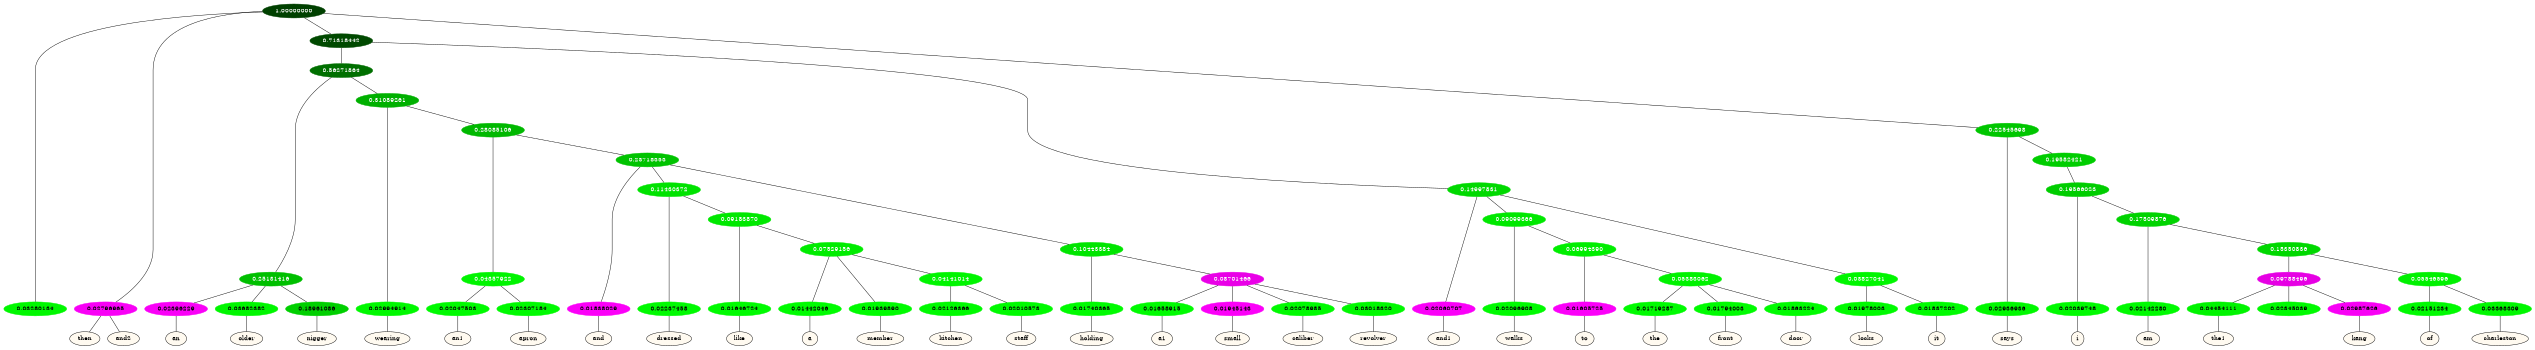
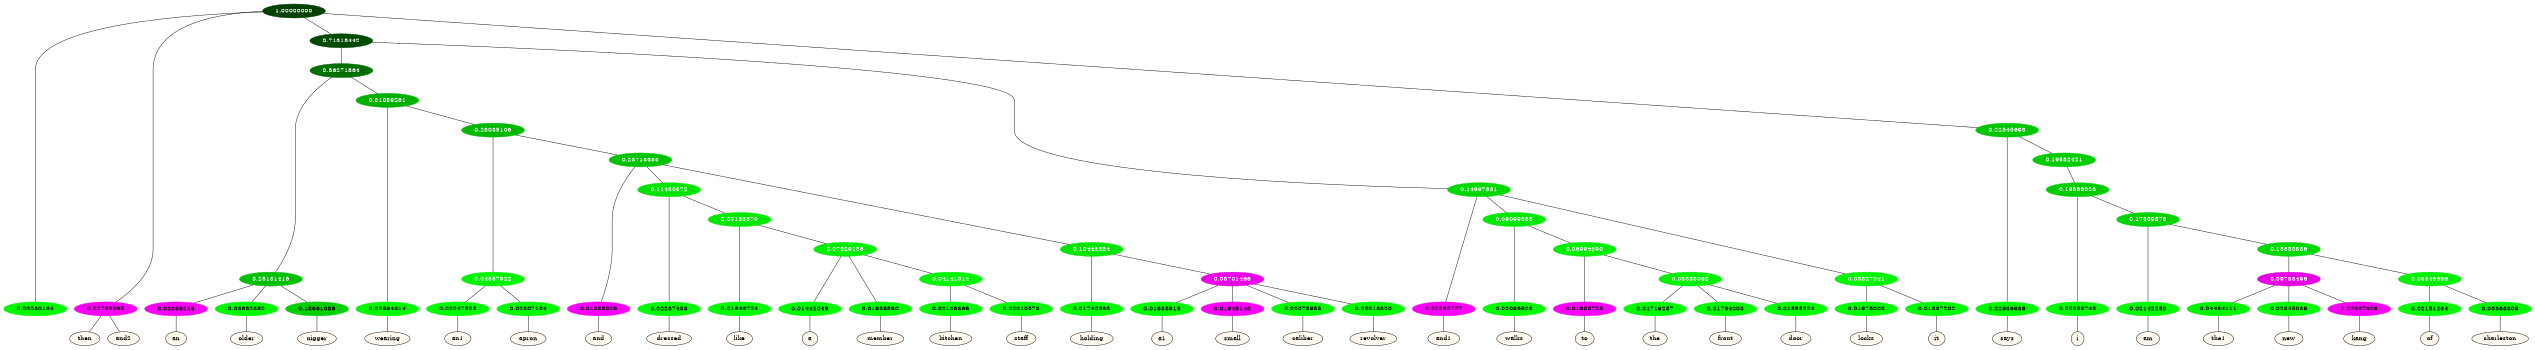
node "new": added
